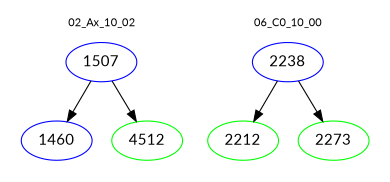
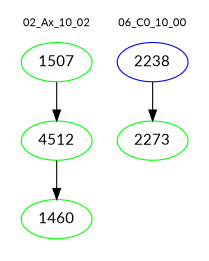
node "1507": color blue -> green
edge "1507" -> "1460": now "4512" -> "1460"
node "1460": color blue -> green
node "2212": removed
